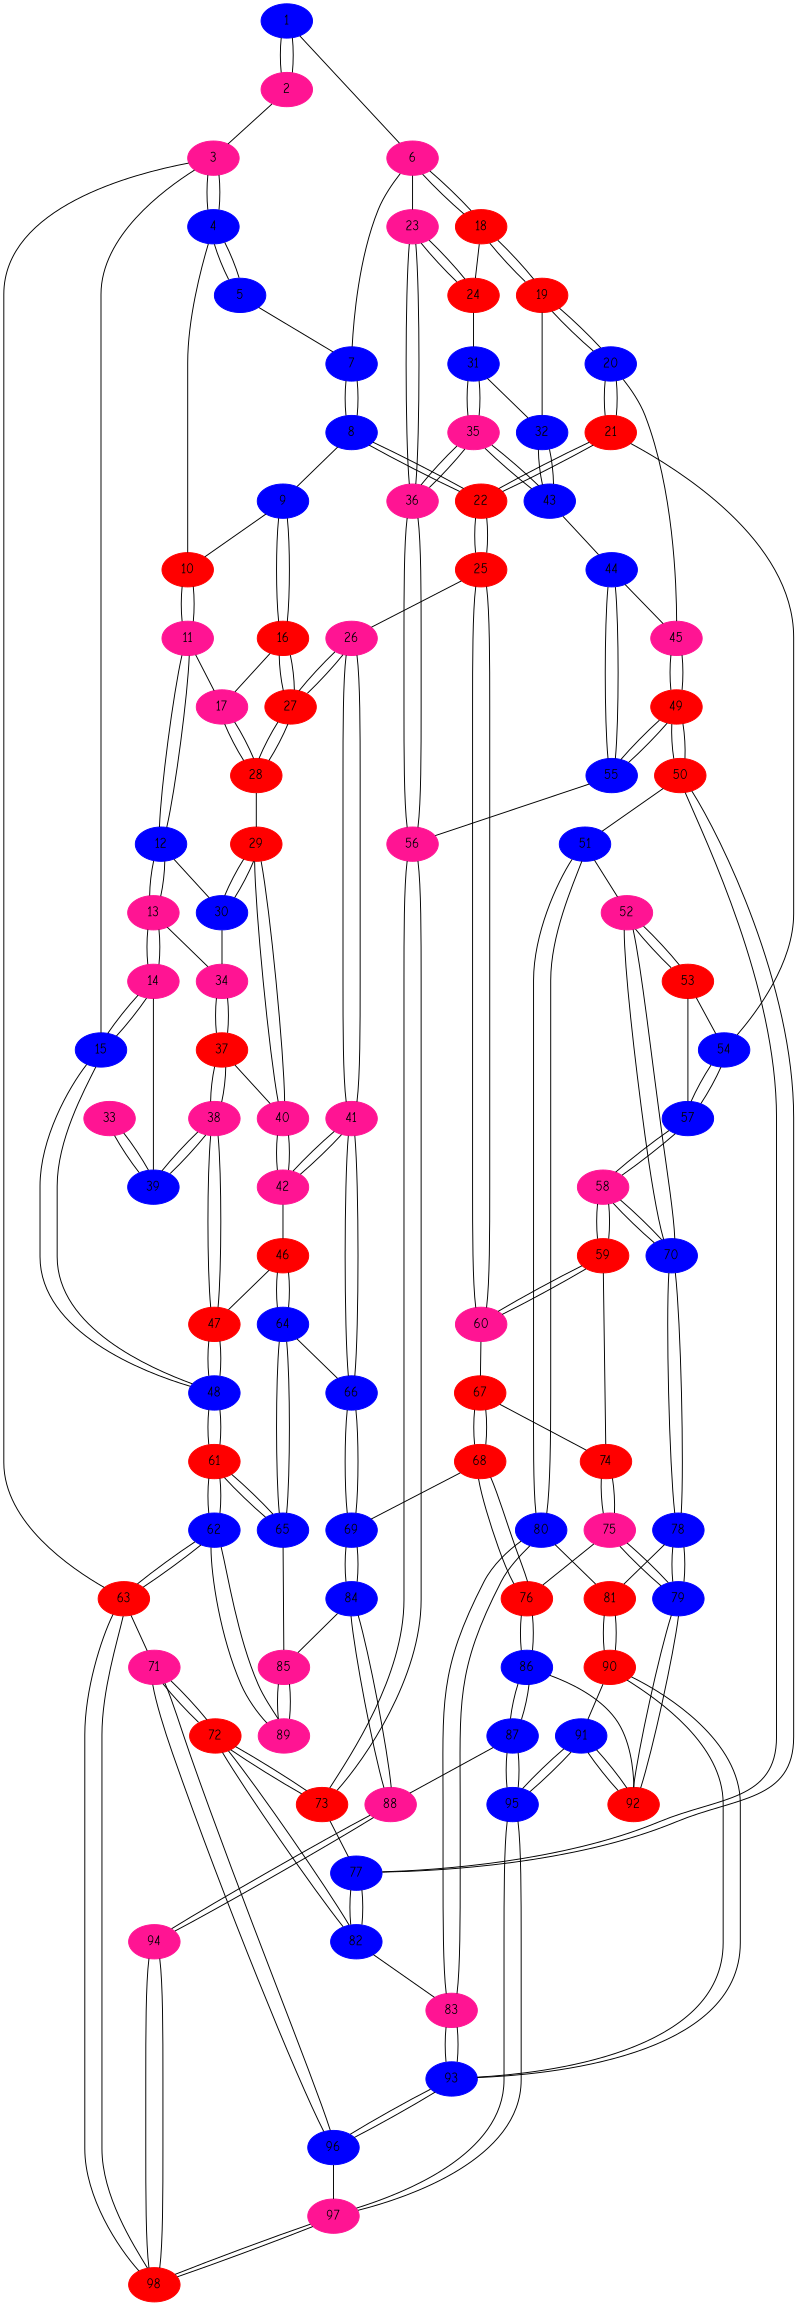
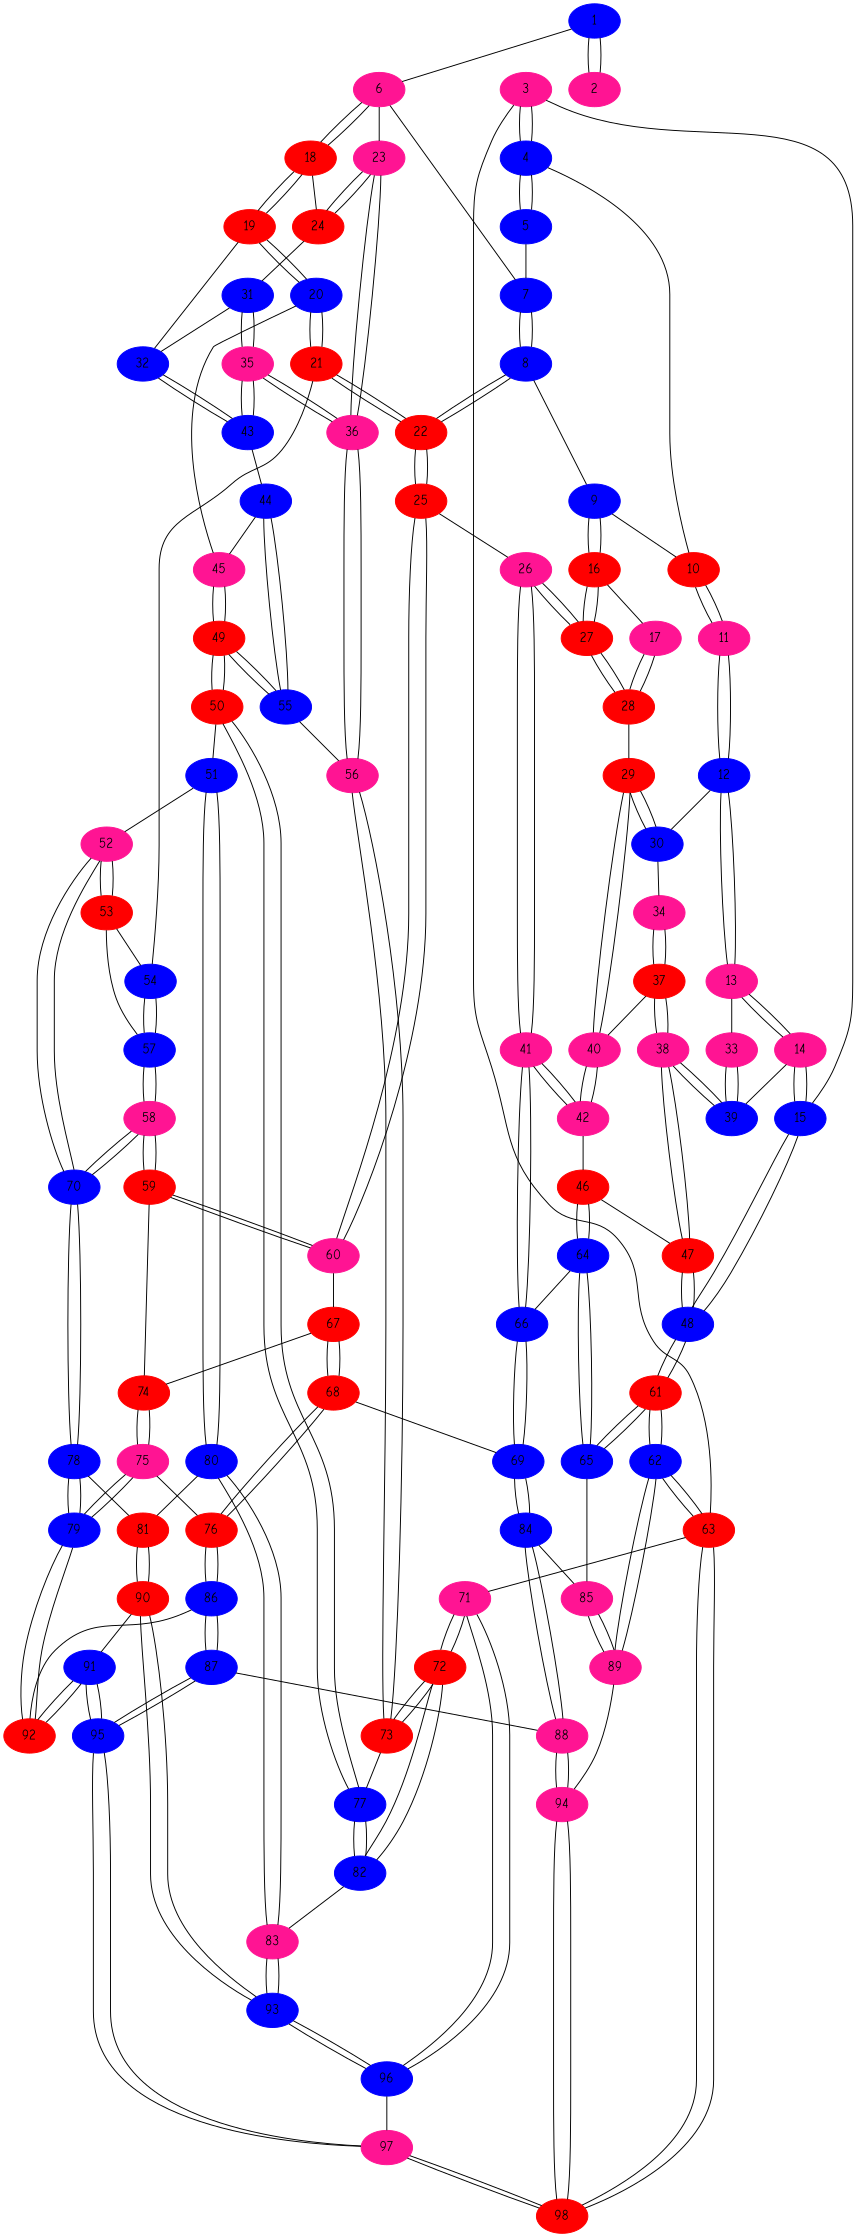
edge "2" -- "3": removed
edge "11" -- "17": removed
edge "13" -- "34": now "13" -- "33"
edge "89" -- "94": added
